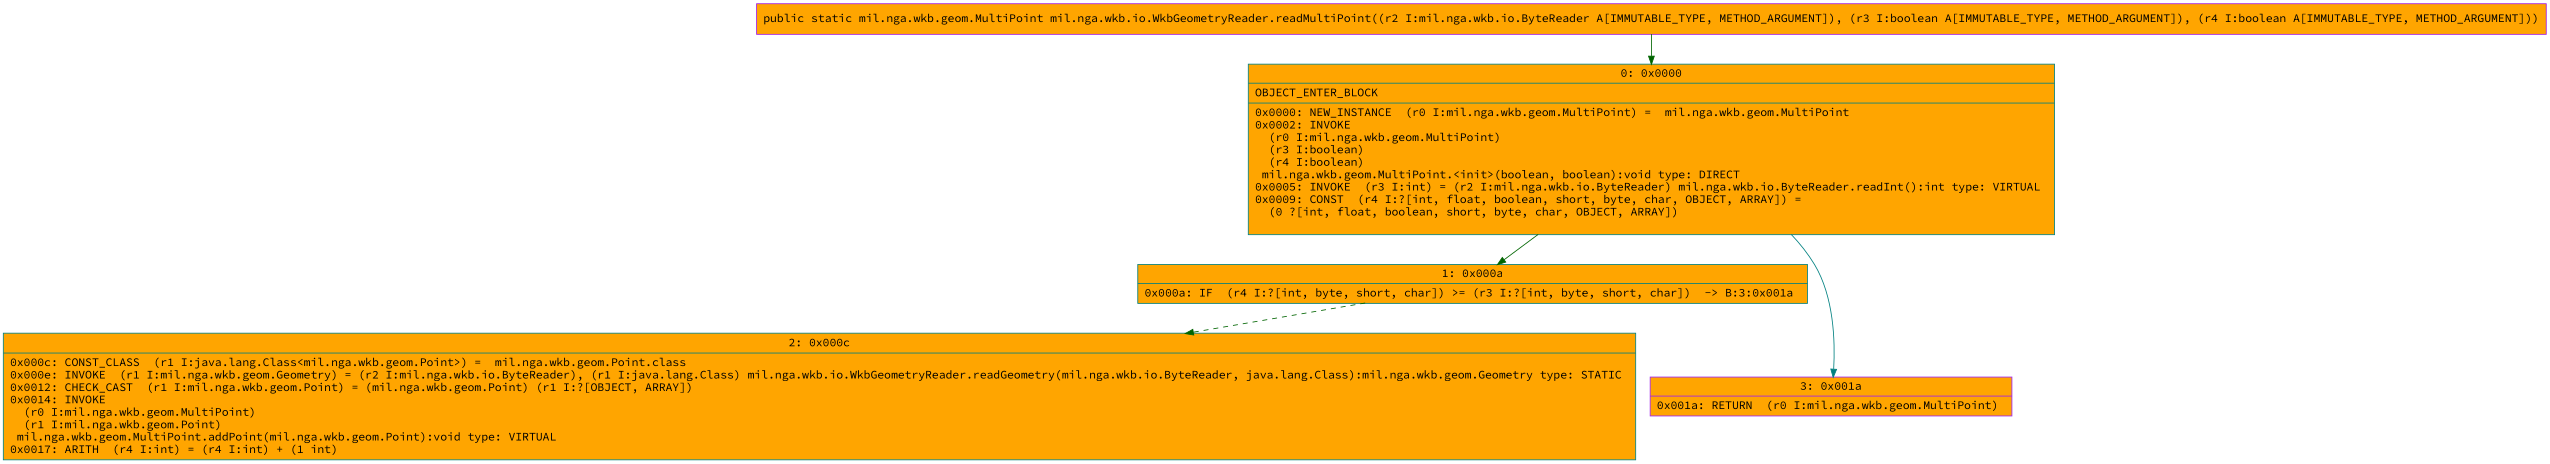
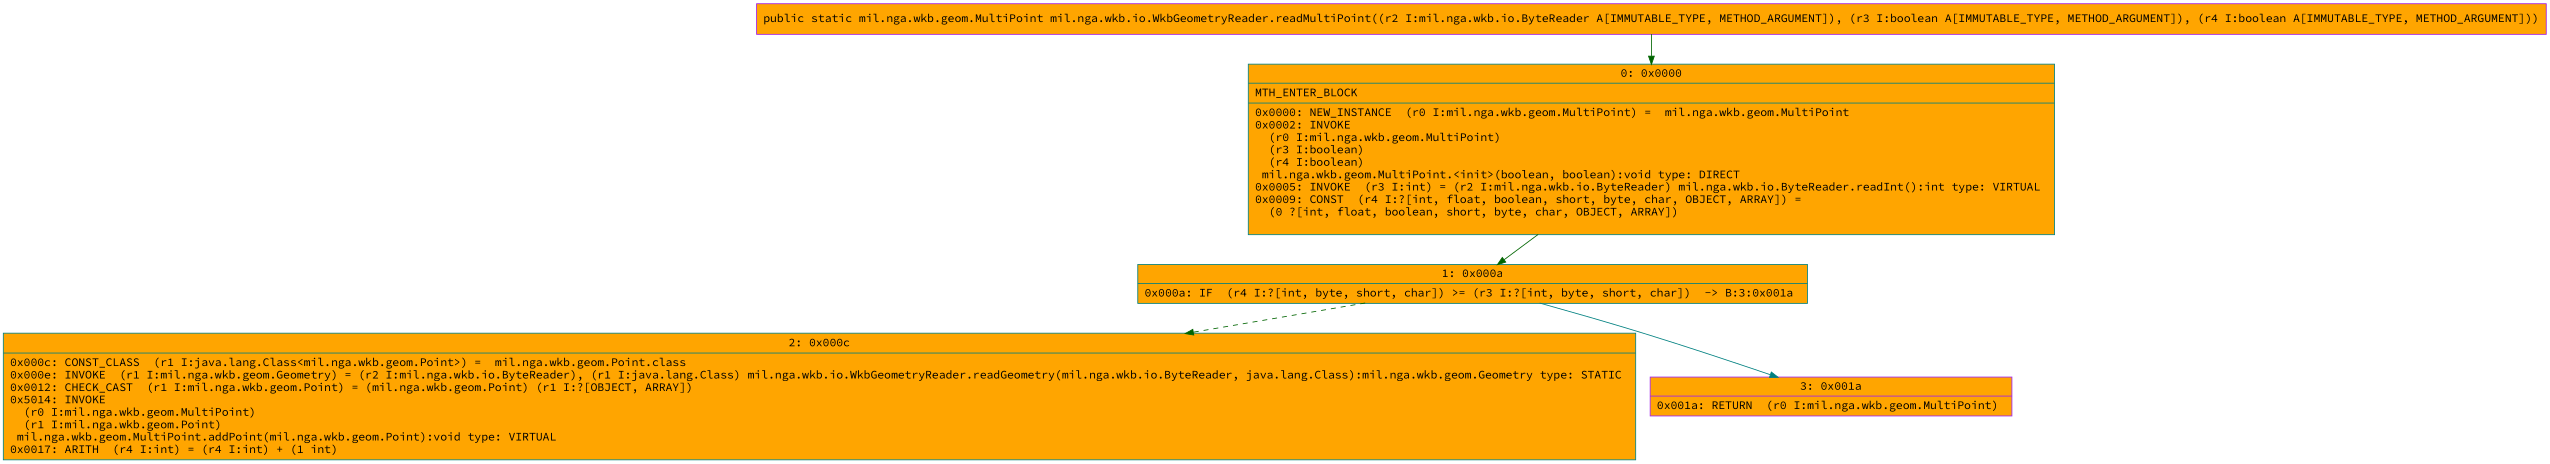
node "0: 0x0000": text "OBJECT_ENTER_BLOCK" -> "MTH_ENTER_BLOCK"
edge "0: 0x0000" -> "3: 0x001a": now "1: 0x000a" -> "3: 0x001a"
node "2: 0x000c": text "0x0014: INVOKE" -> "0x5014: INVOKE"
